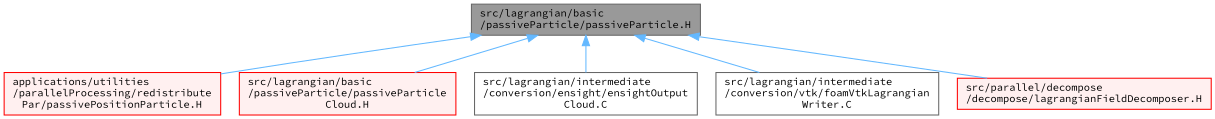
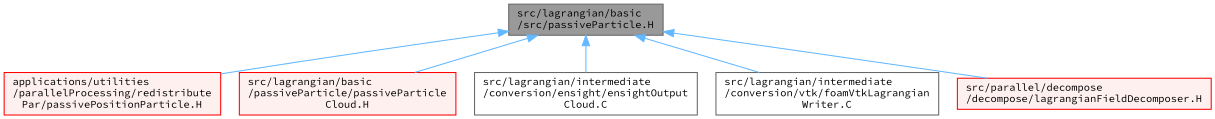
node "src/lagrangian/basic /passiveParticle/passiveParticle.H": label "src/lagrangian/basic /passiveParticle/passiveParticle.H" -> "src/lagrangian/basic /src/passiveParticle.H"
